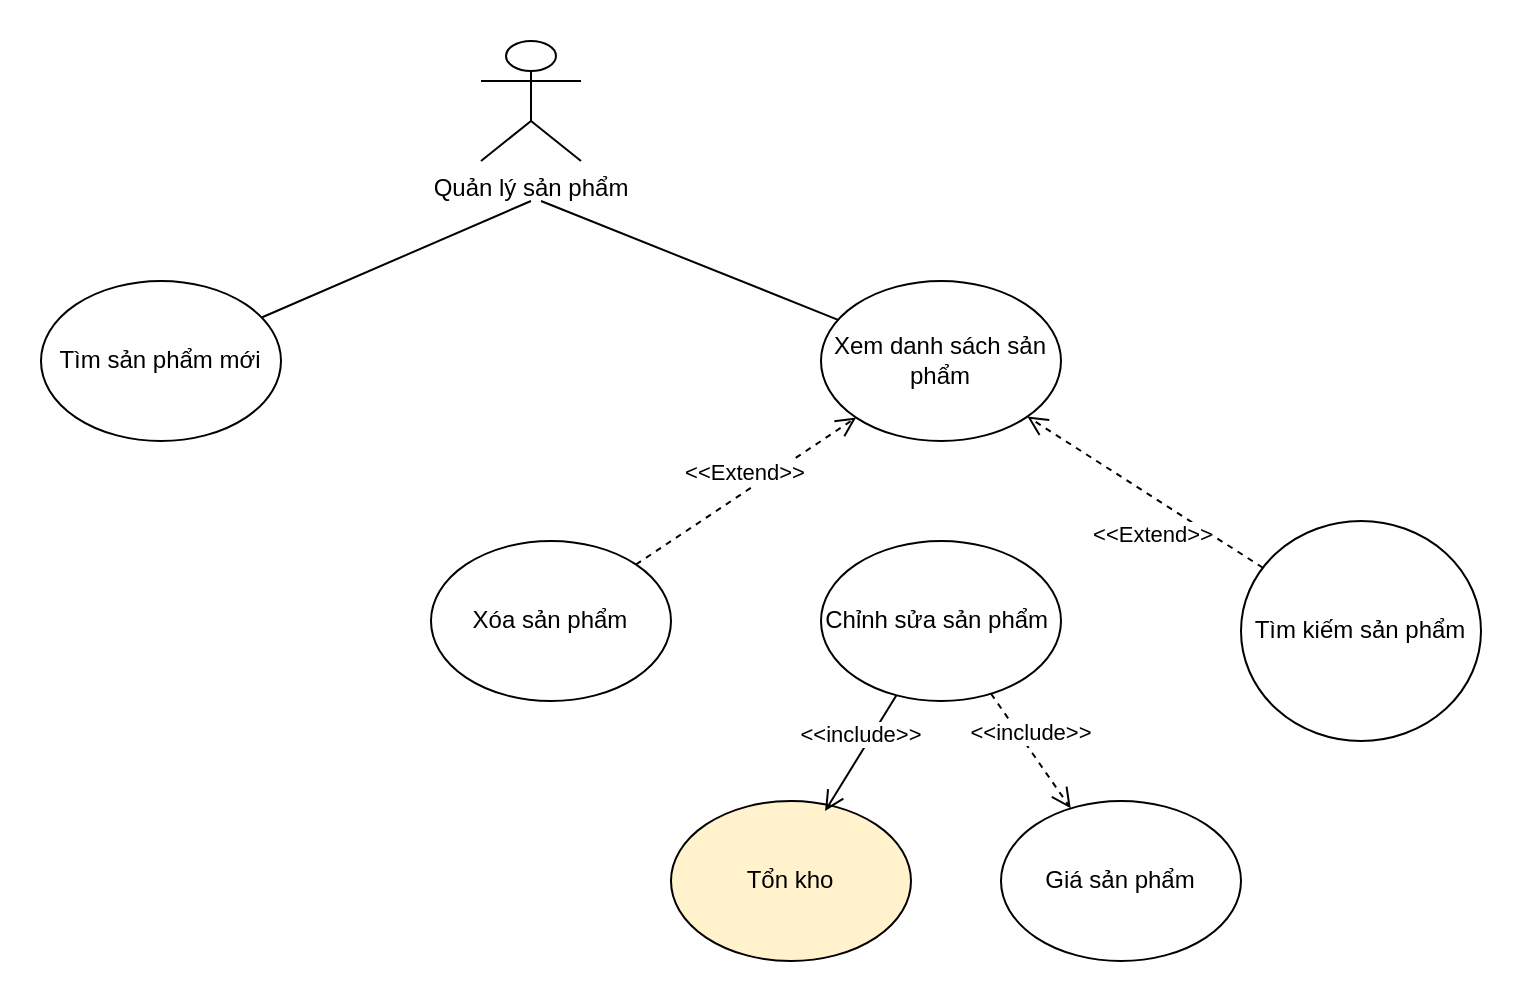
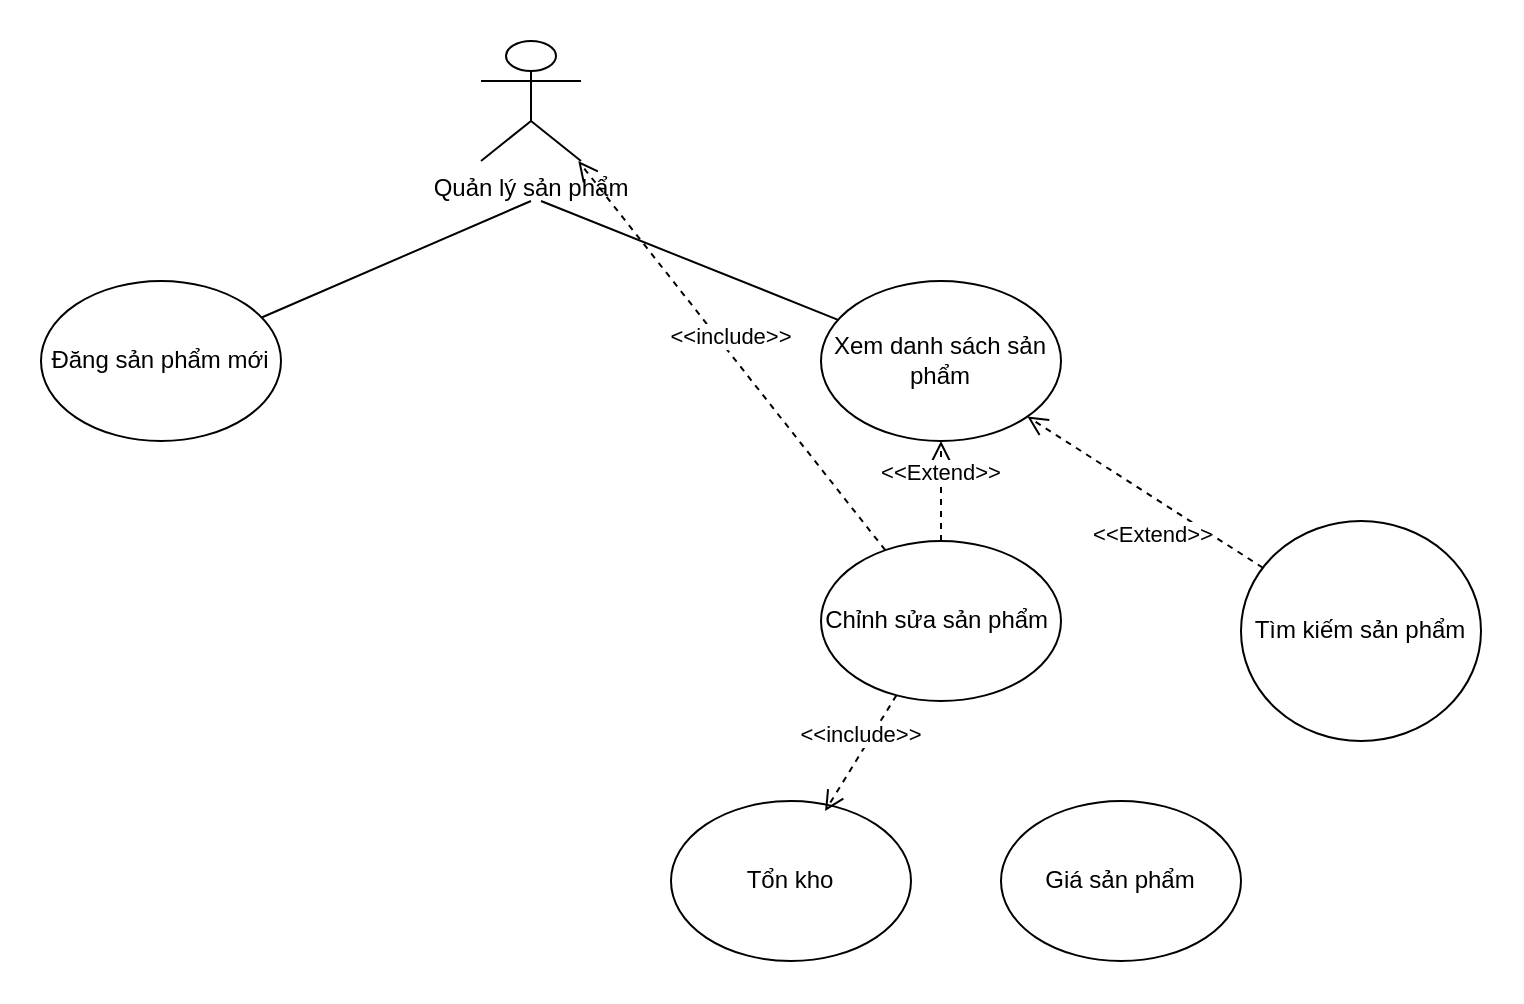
node "Tìm sản phẩm mới": label "Tìm sản phẩm mới" -> "Đăng sản phẩm mới"
edge "Chỉnh sửa sản phẩm" -> "Xem danh sách sản phẩm": added, label "<<Extend>>"
edge "Xóa sản phẩm" -> "Xem danh sách sản phẩm": removed, label "<<Extend>>"
node "Xóa sản phẩm": removed
edge "Chỉnh sửa sản phẩm" -> "Giá sản phẩm": now "Chỉnh sửa sản phẩm" -> "Quản lý sản phẩm"
edge "Chỉnh sửa sản phẩm" -> "Tổn kho": style solid -> dashed
node "Tổn kho": fillcolor #fff2cc -> #ffffff
